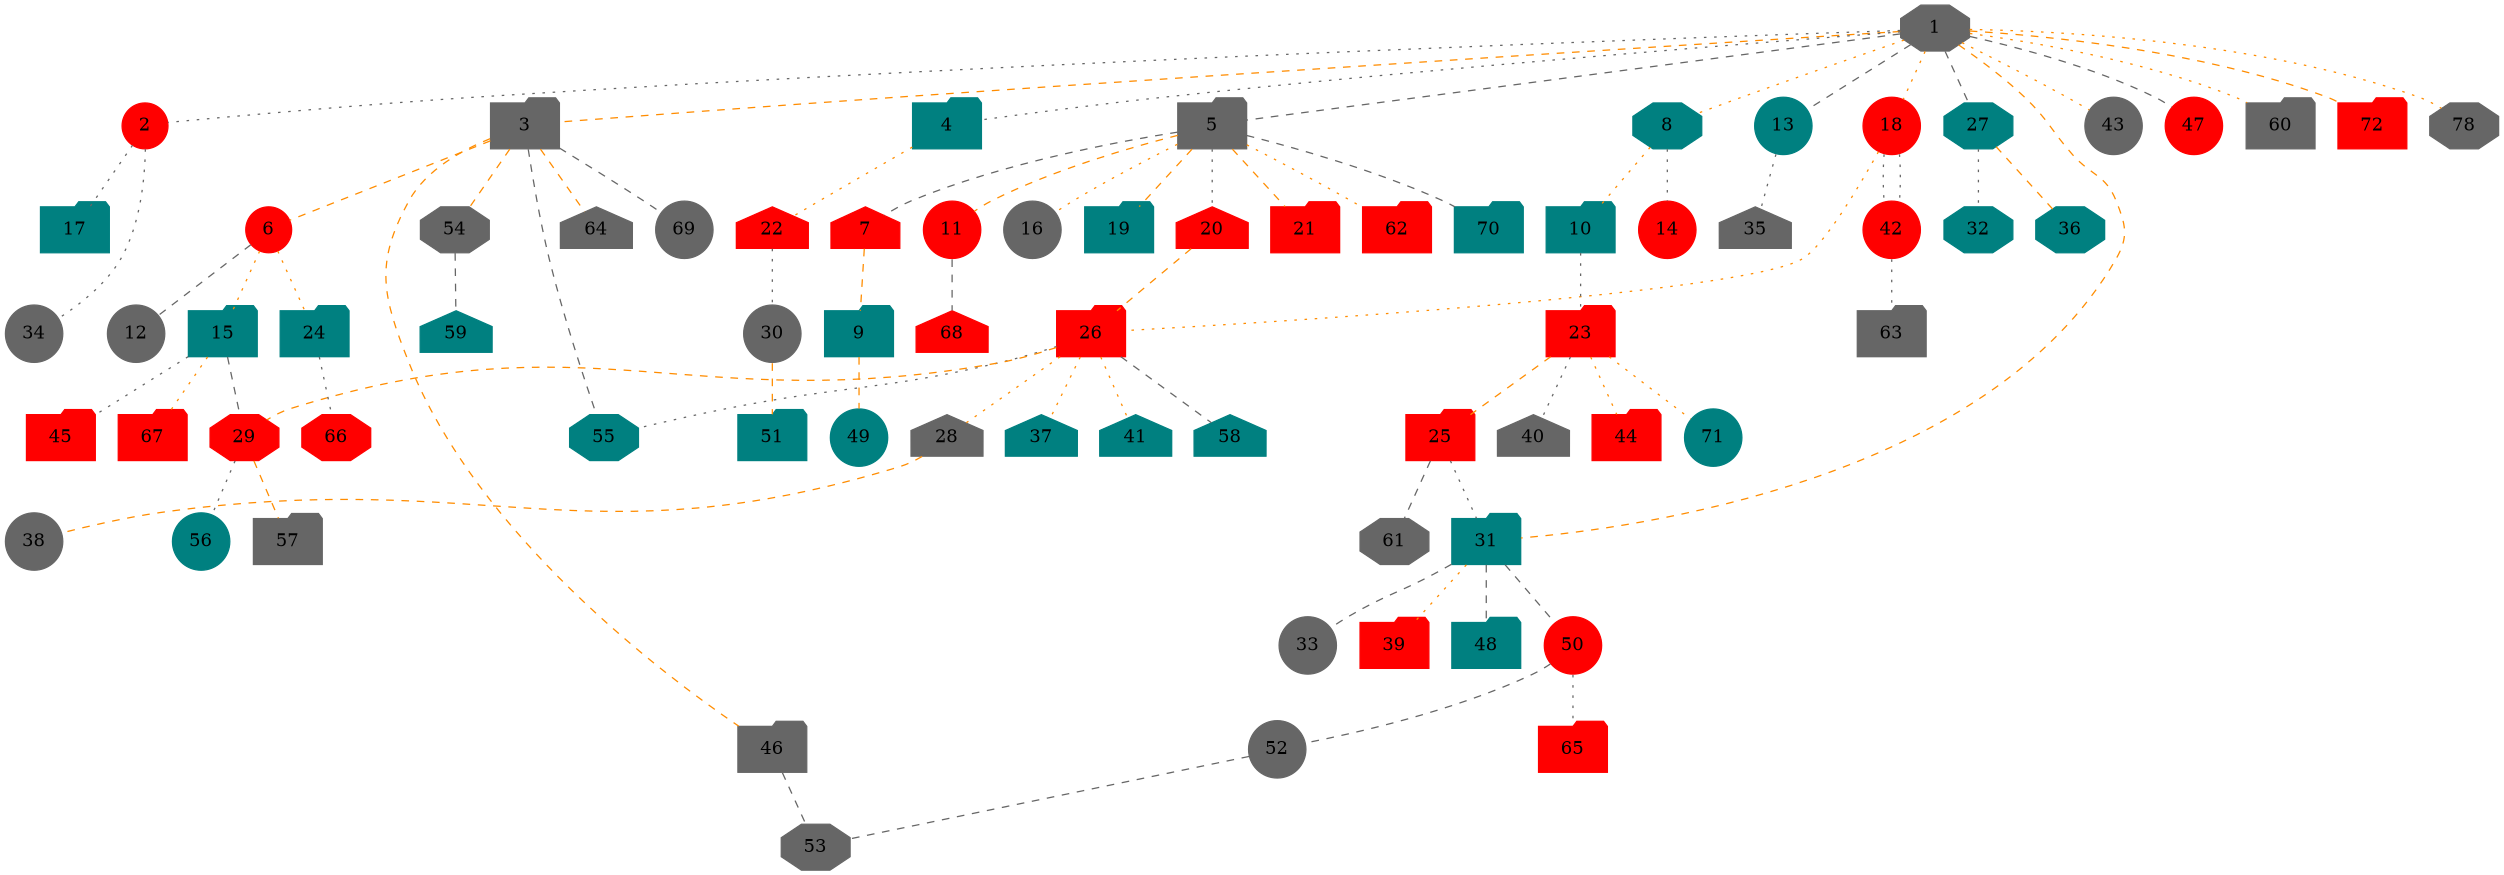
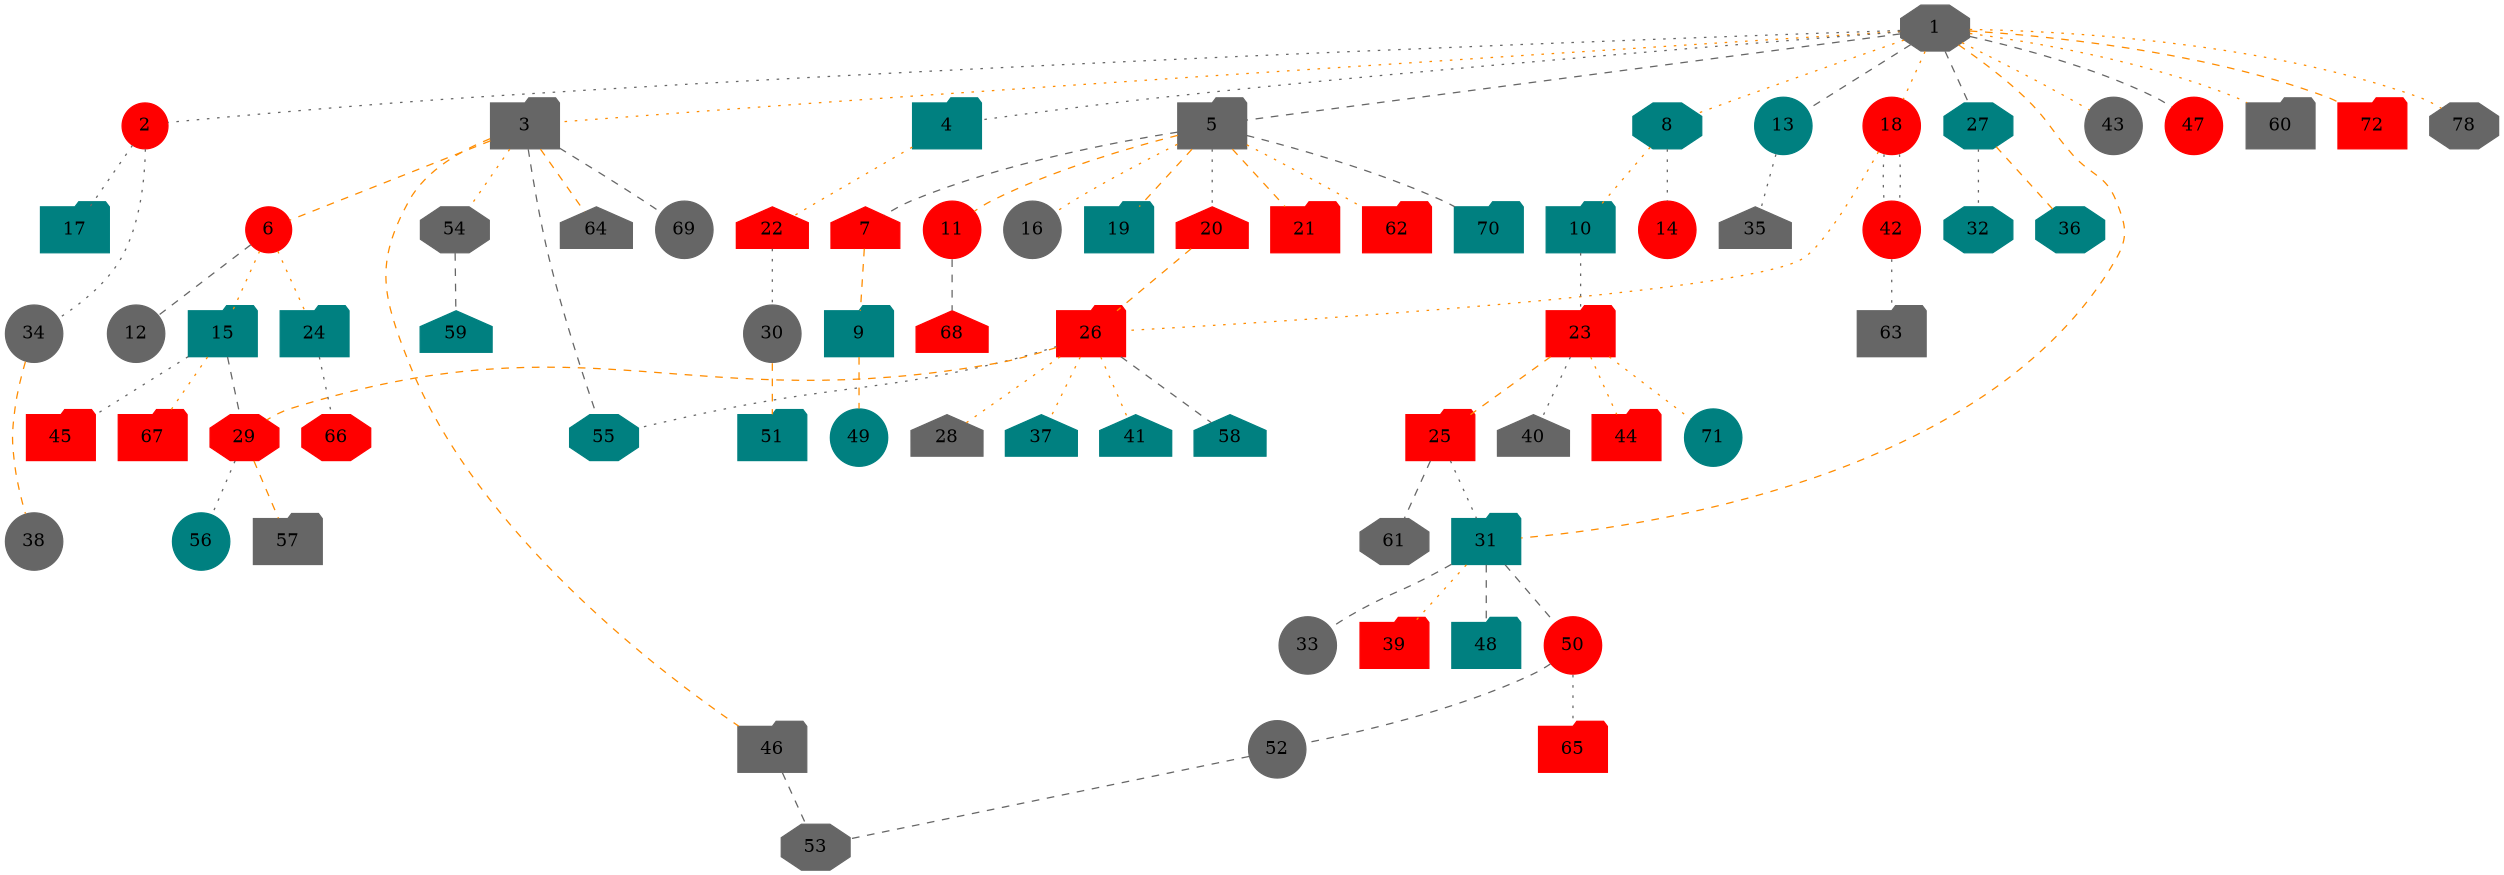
edge "1" -- "3": style dashed -> dotted
edge "3" -- "54": style dashed -> dotted
edge "28" -- "38": now "34" -- "38"
